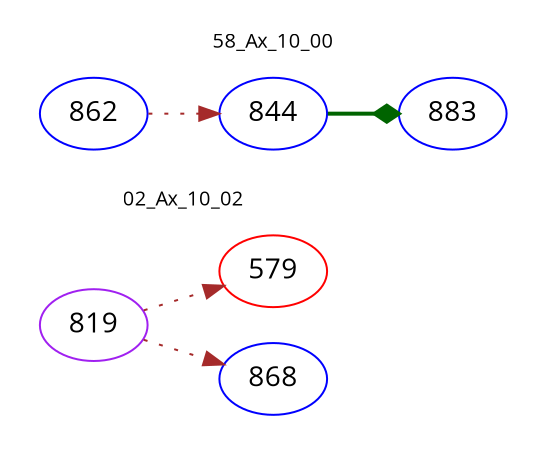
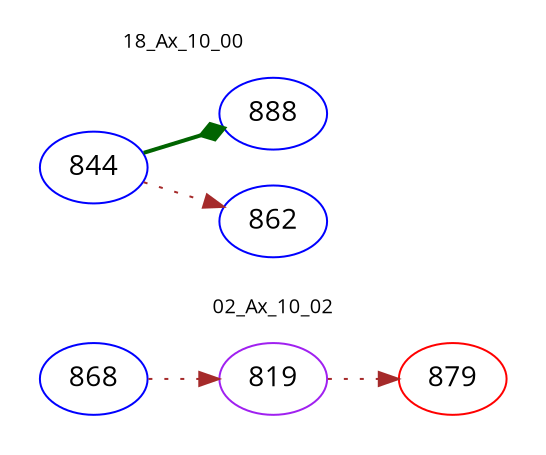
cluster "58_Ax_10_00": label "58_Ax_10_00" -> "18_Ax_10_00"
edge "862" -> "844": reversed
node "883": label "883" -> "888"
node "579": label "579" -> "879"
edge "819" -> "868": reversed
